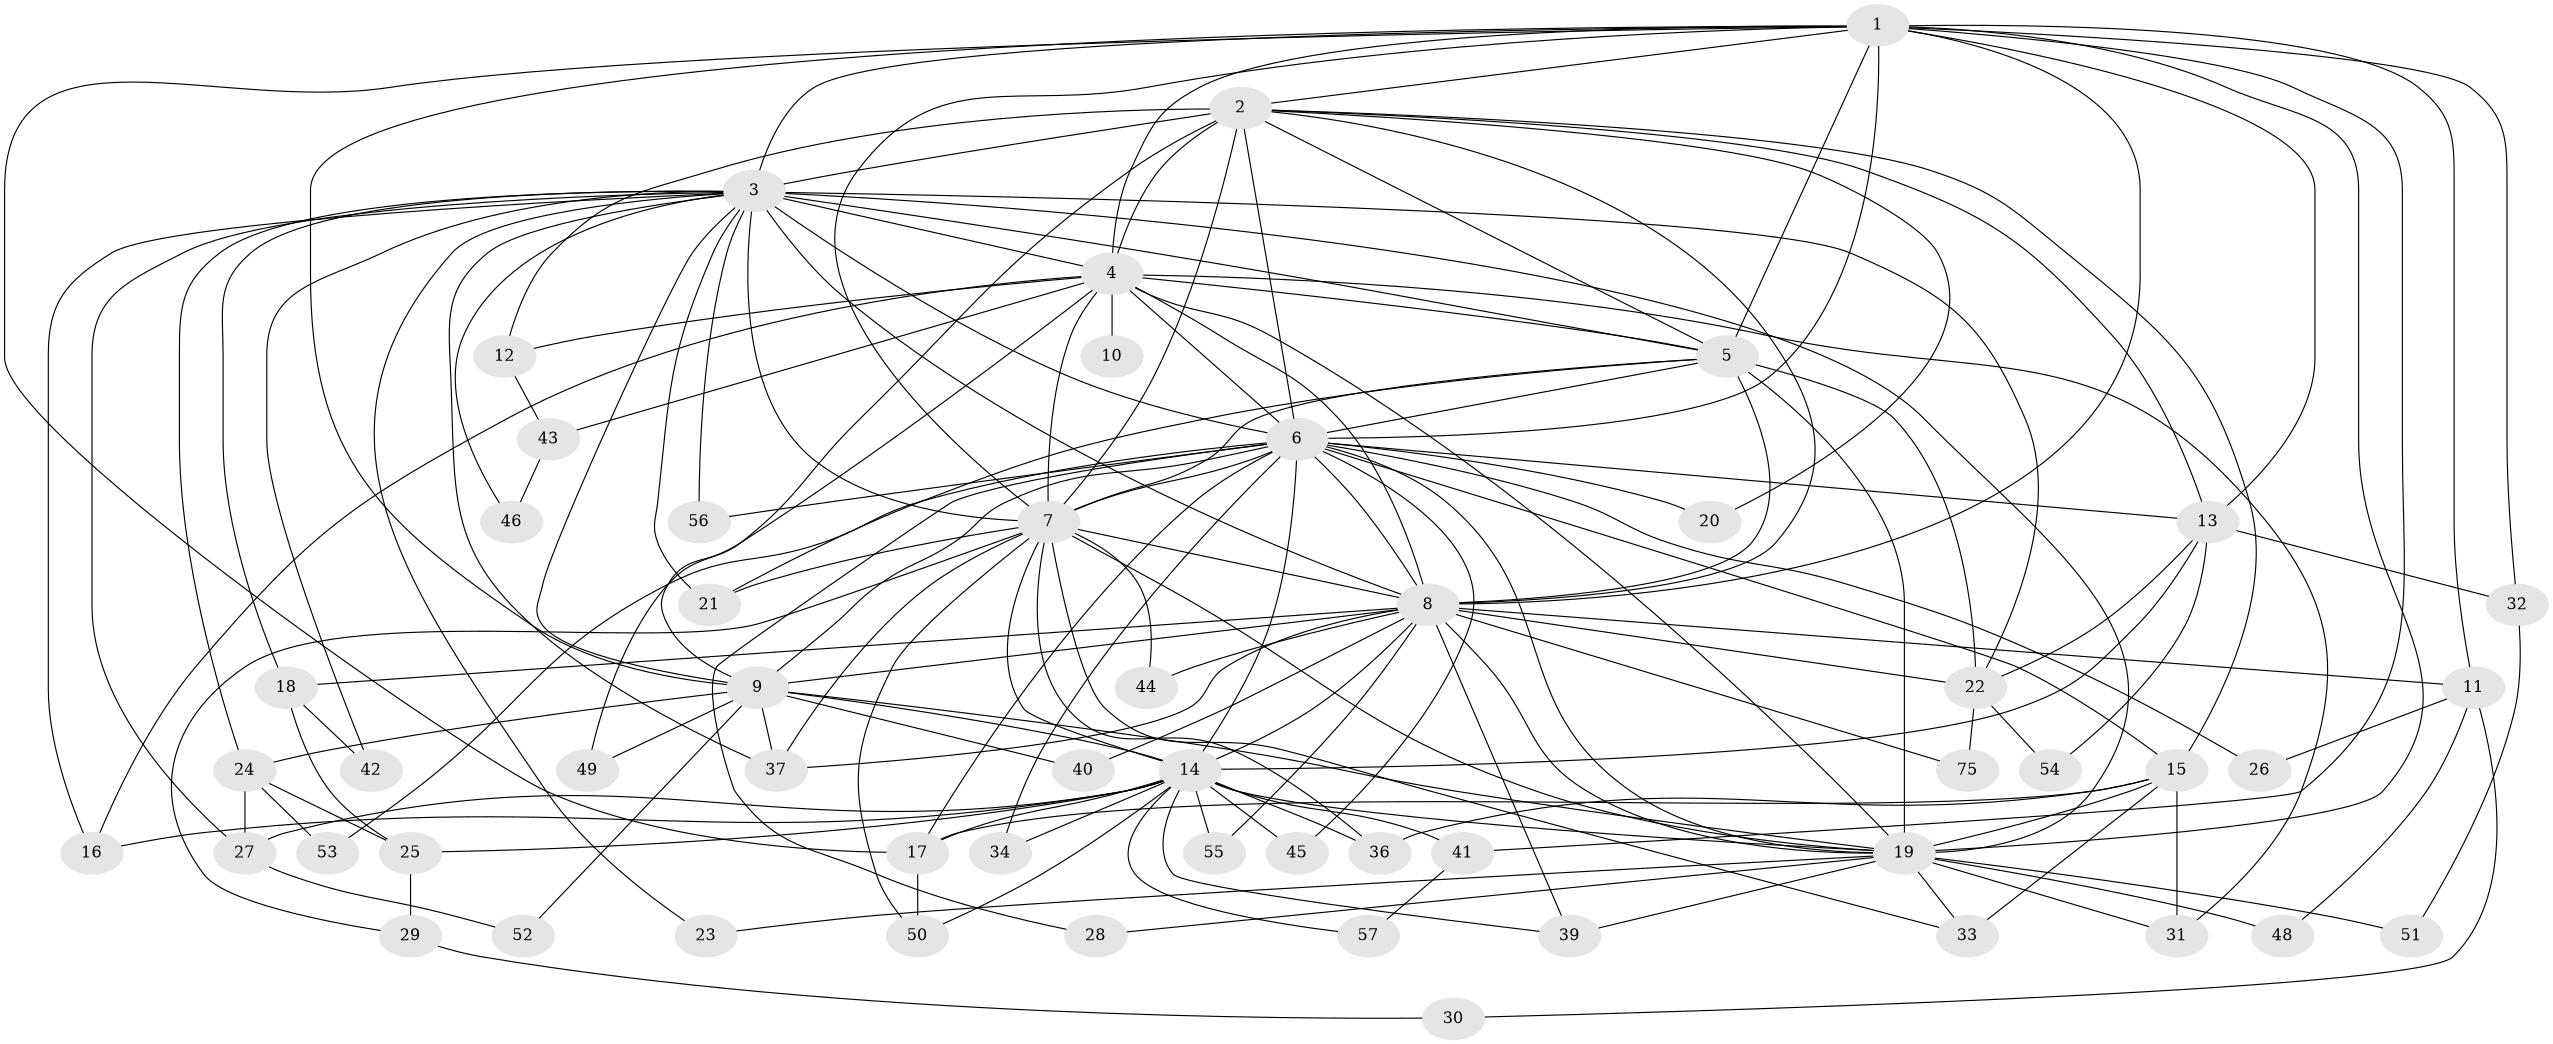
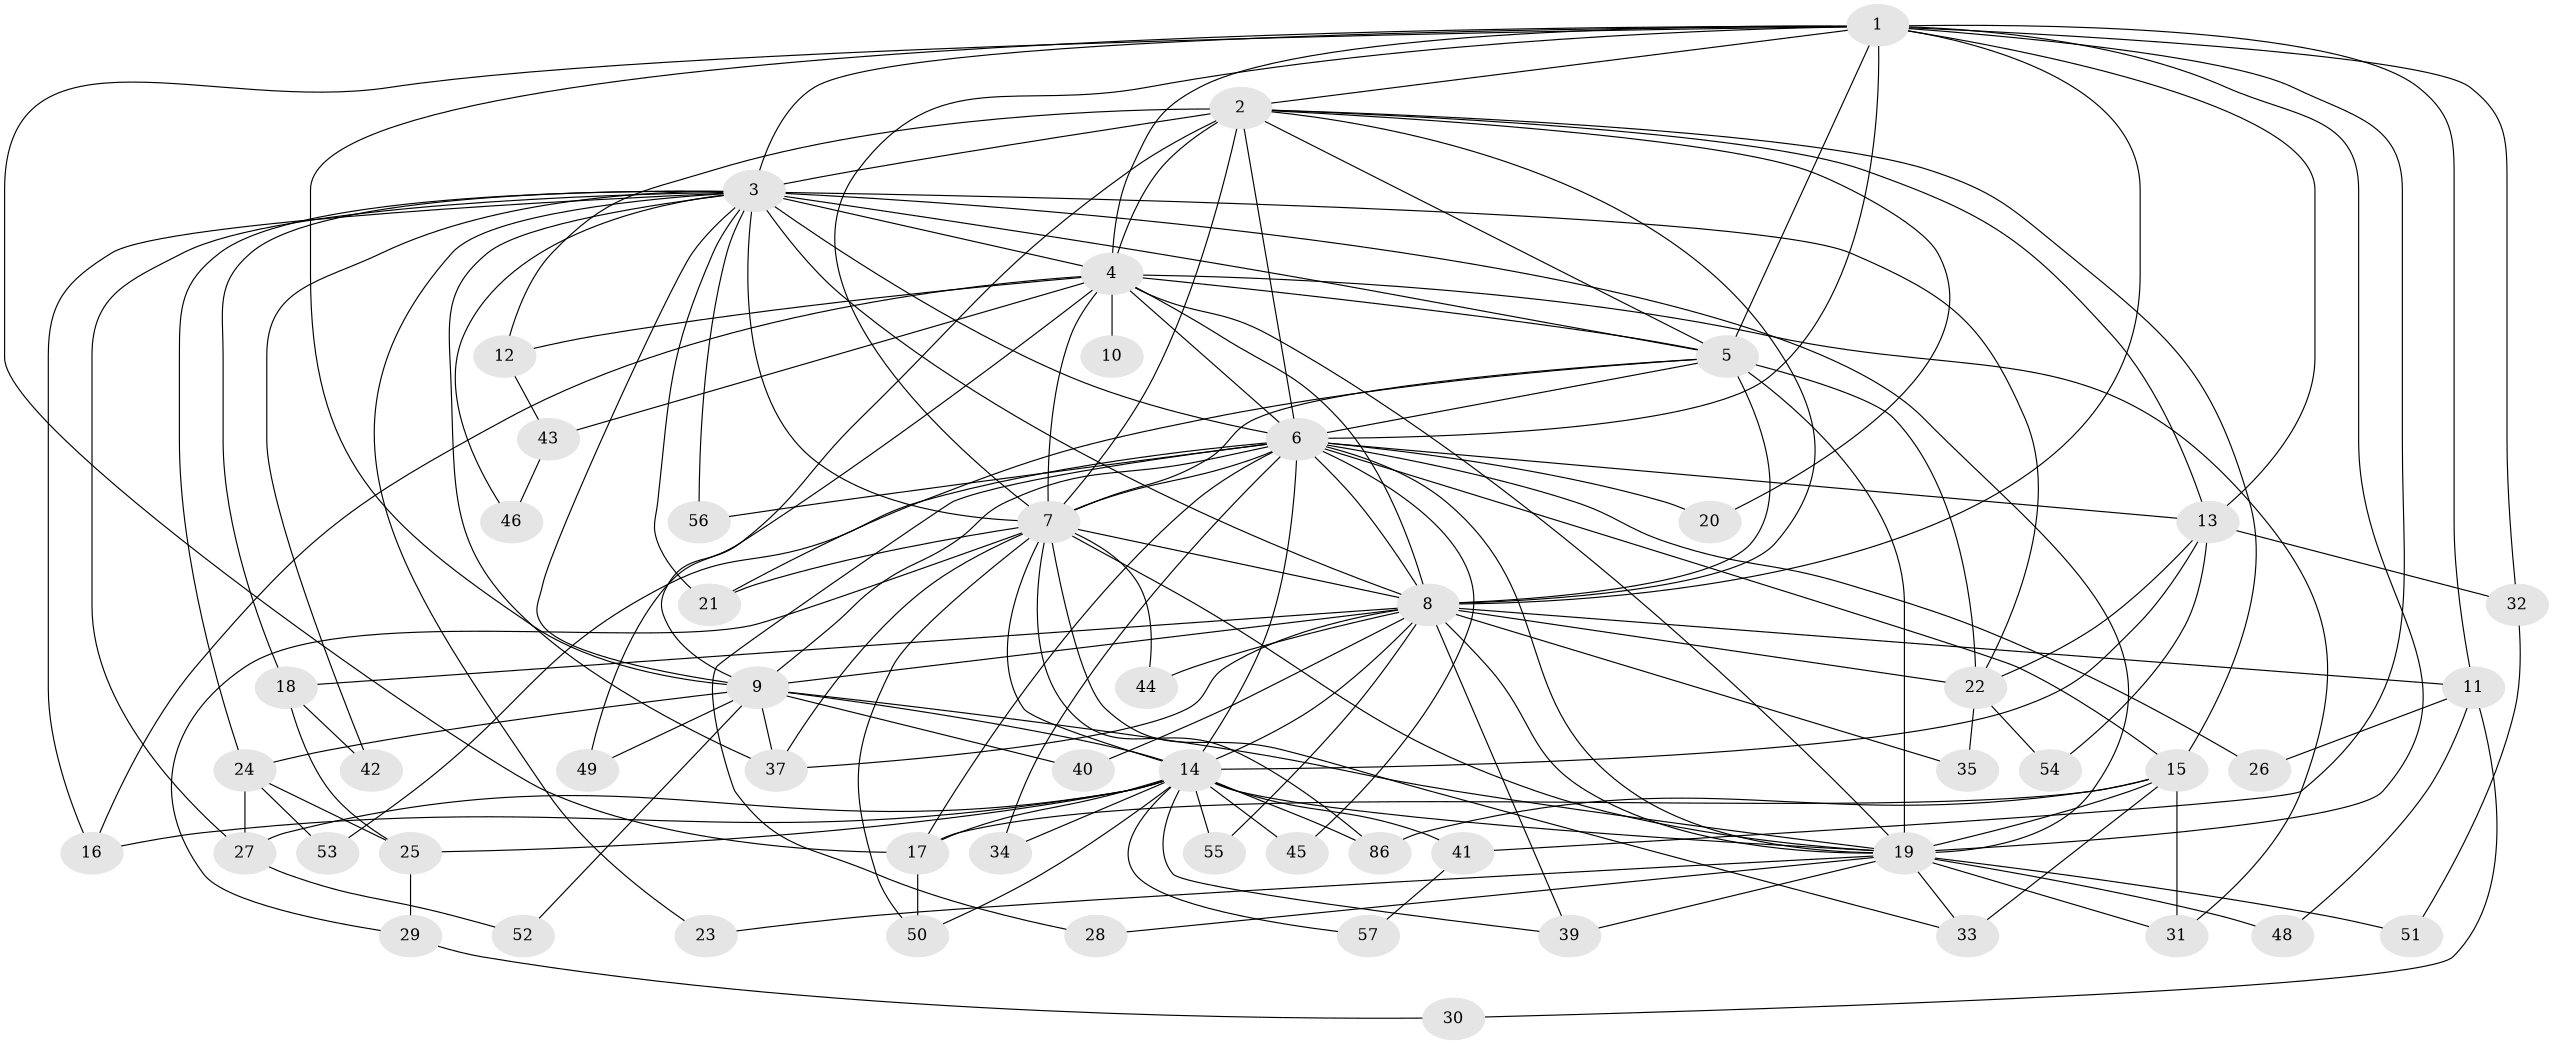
node "75": label "75" -> "35"
node "36": label "36" -> "86"
